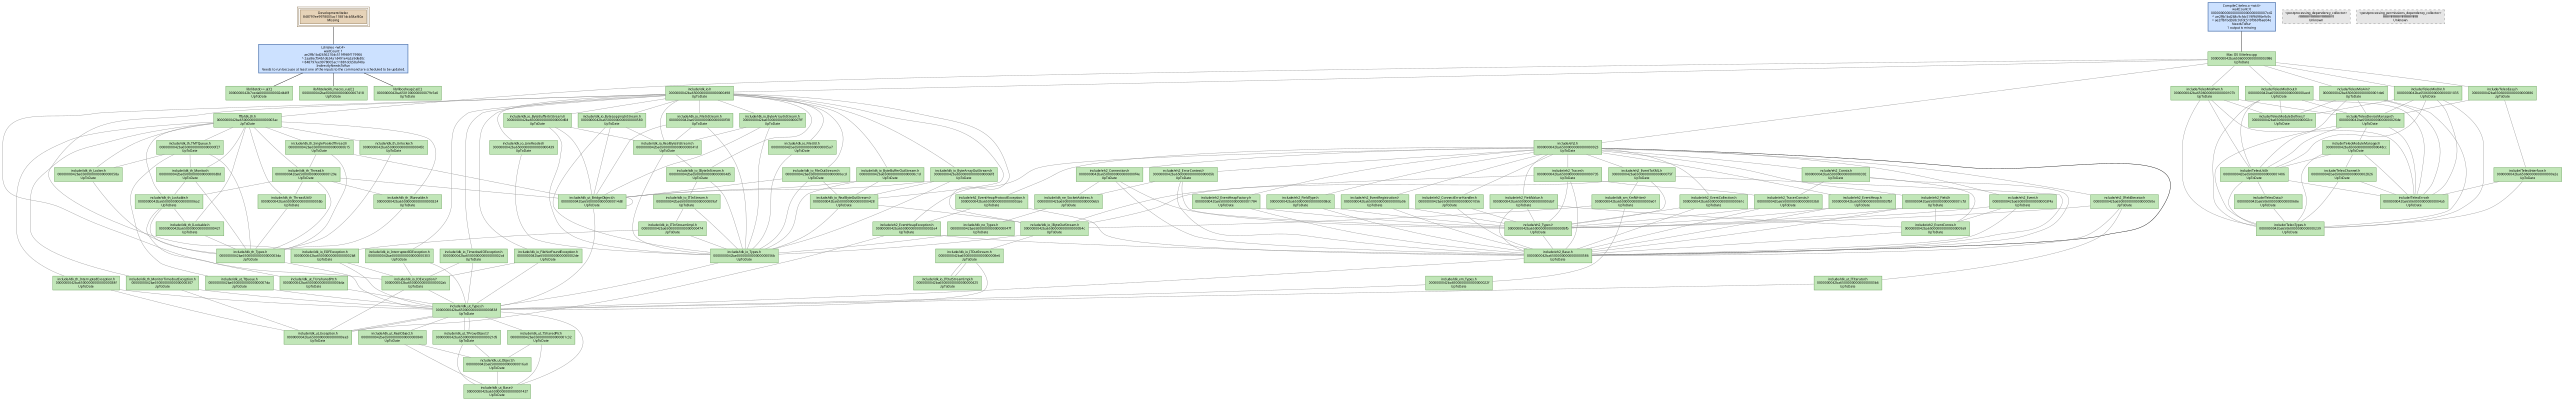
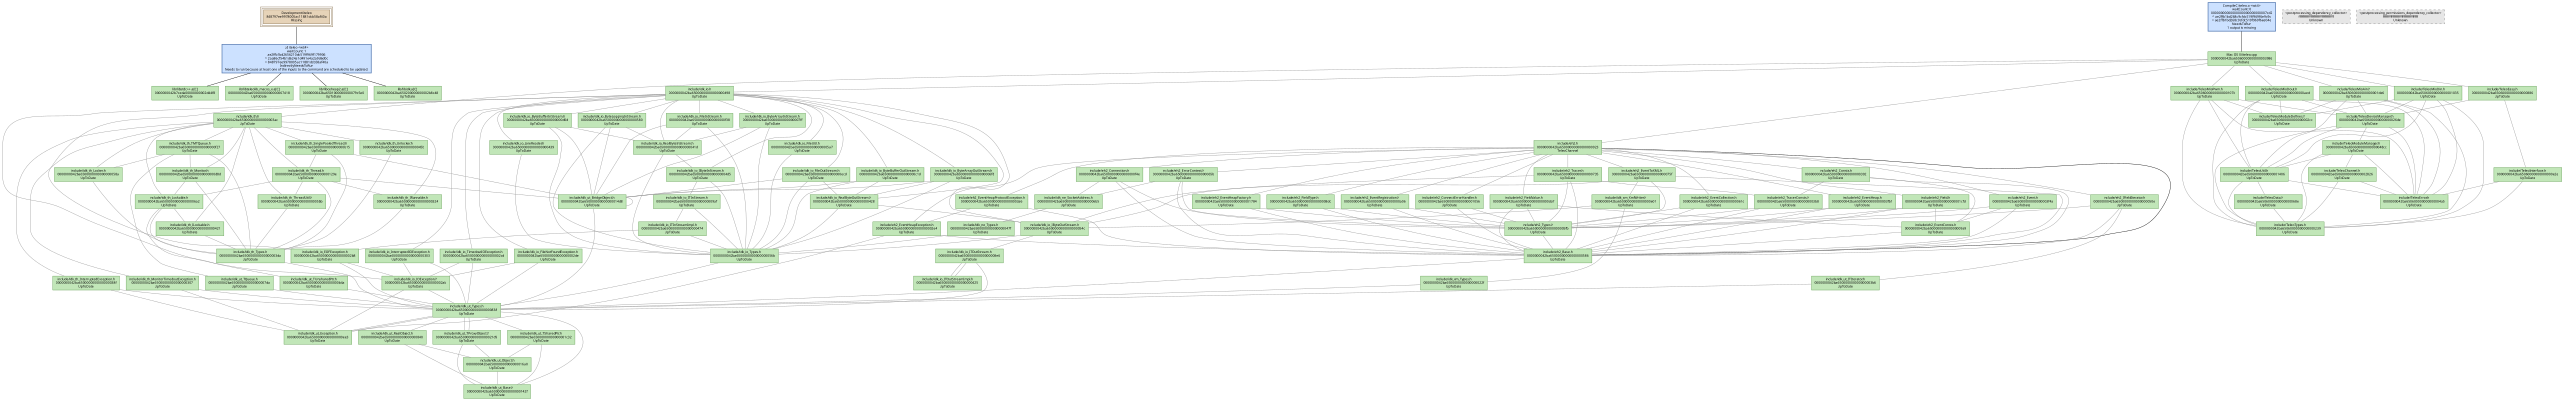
node "lib/libidk.a[C] 0000000042ba650200000000002b8c48 UpToDate": added
node "ffb/idk_th.h 0000000042ba650000000000000003ac UpToDate": label "ffb/idk_th.h 0000000042ba650000000000000003ac UpToDate" -> "include/idk_th.h 0000000042ba650000000000000003ac UpToDate"
node "include/eh2.h 0000000042ba65000000000000000923 UpToDate": label "include/eh2.h 0000000042ba65000000000000000923 UpToDate" -> "include/eh2.h 0000000042ba65000000000000000923 TeleoChannel"
